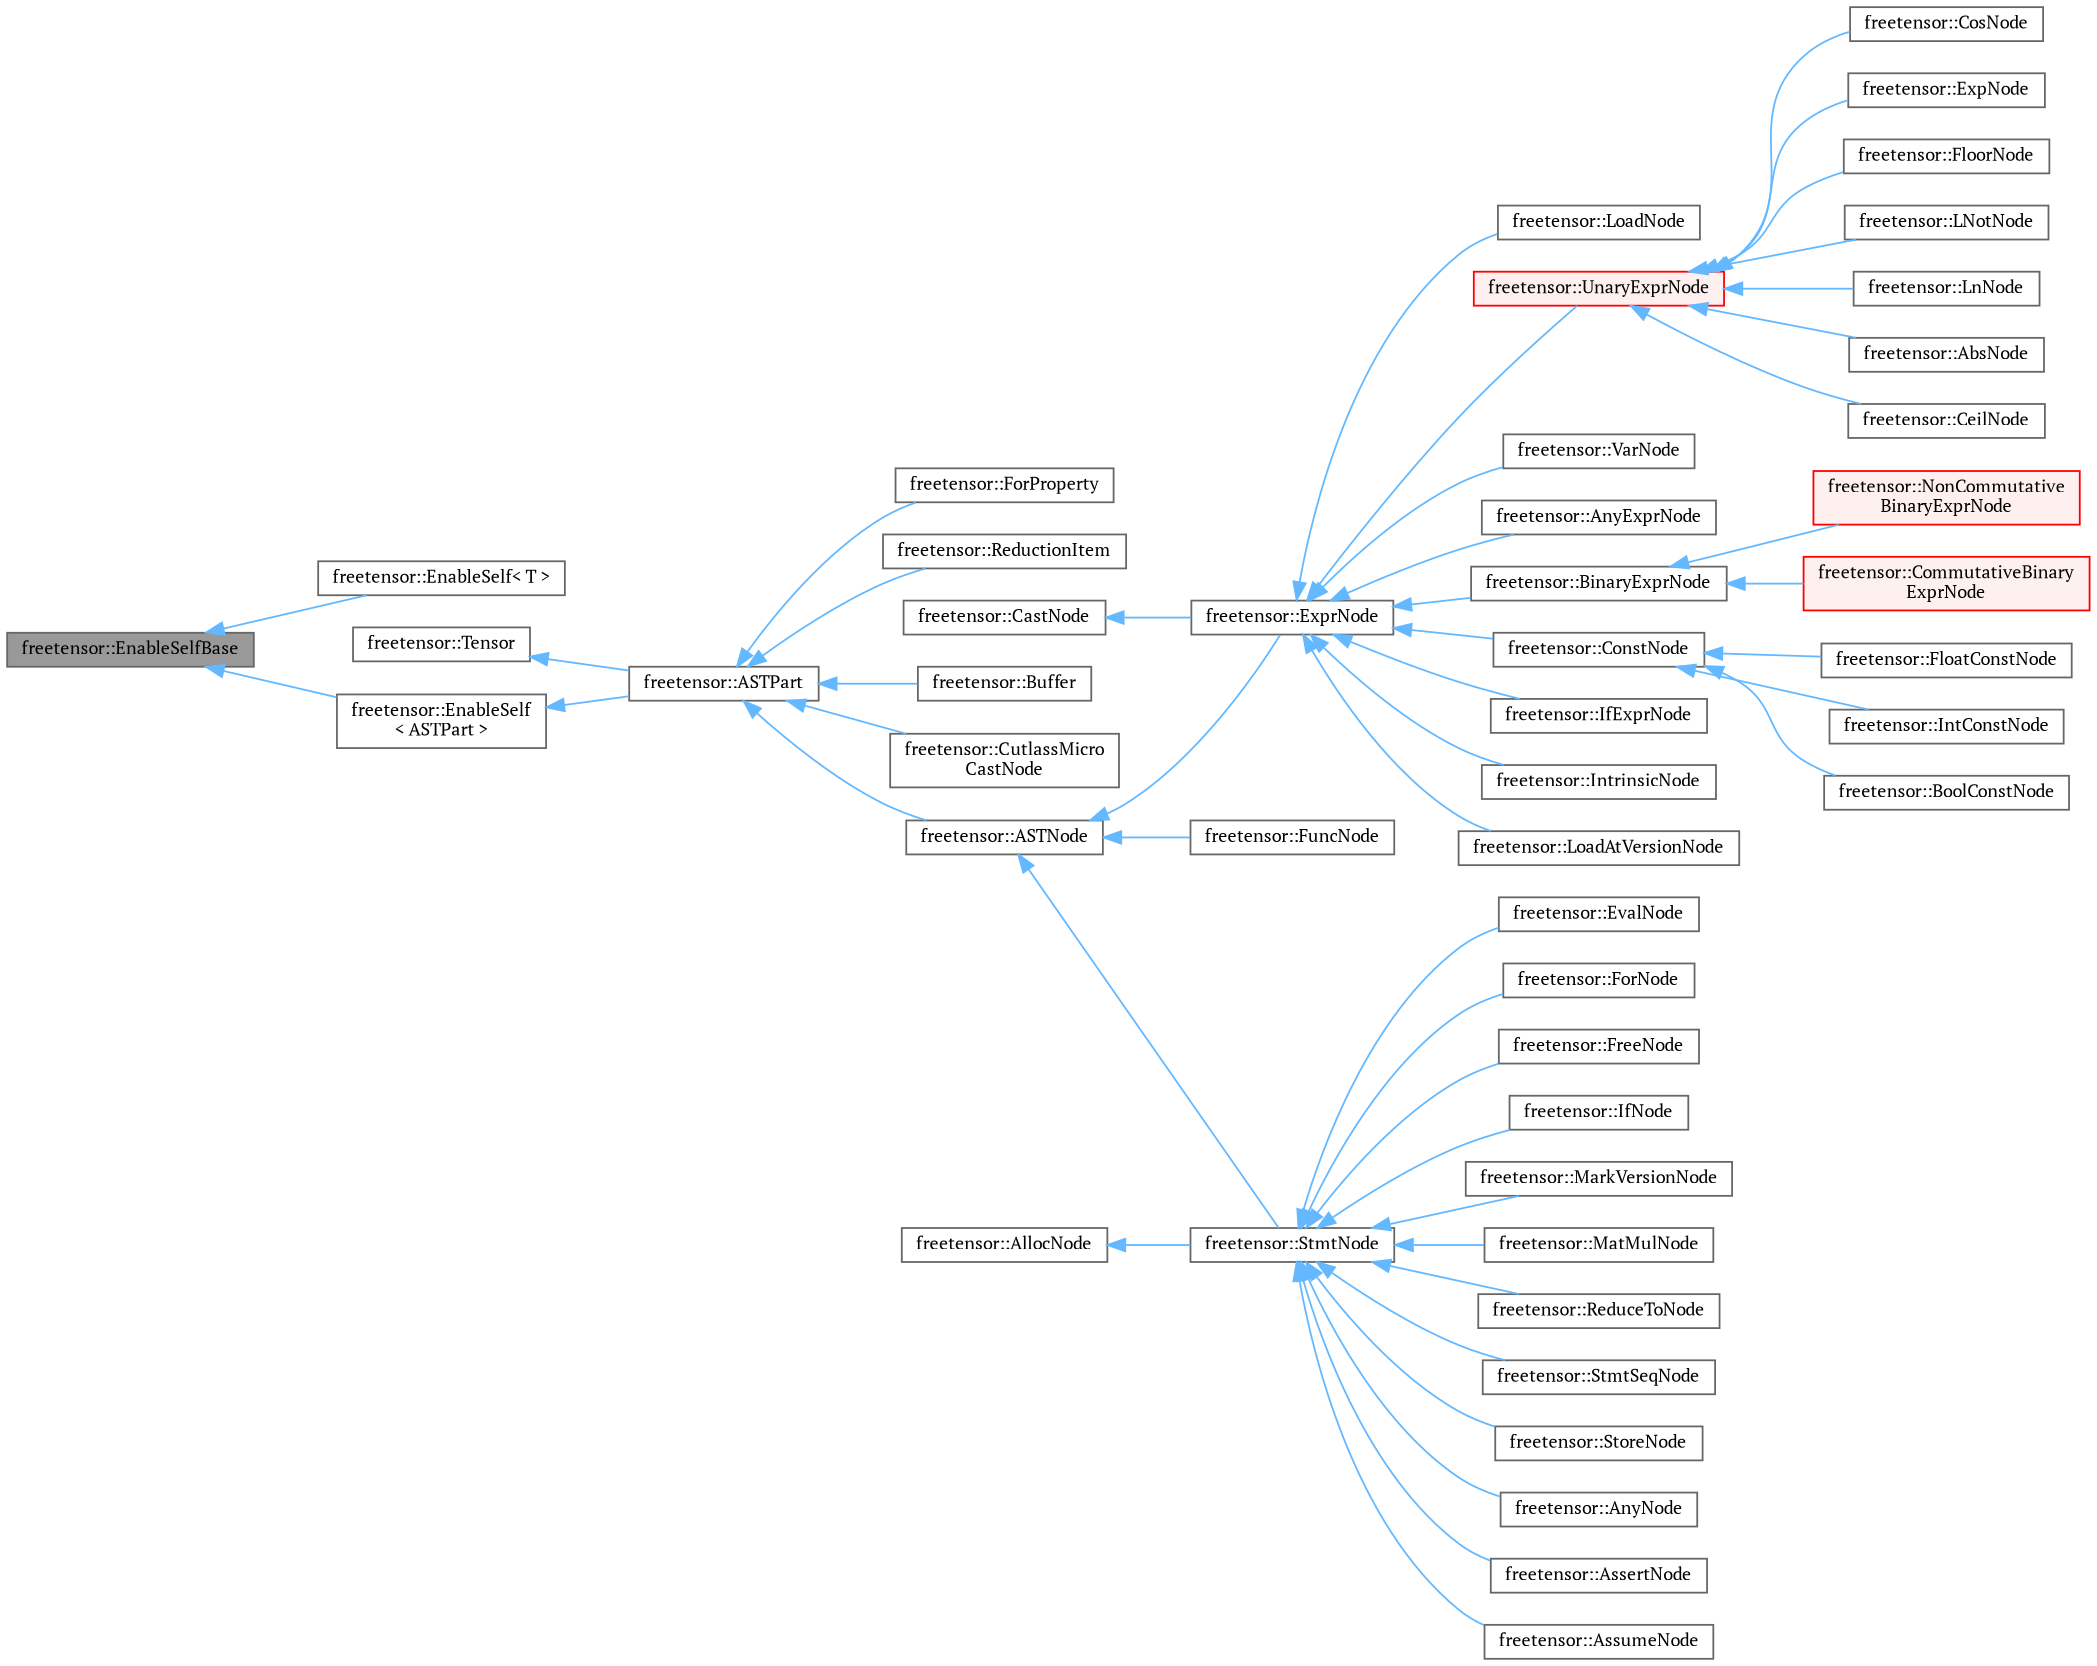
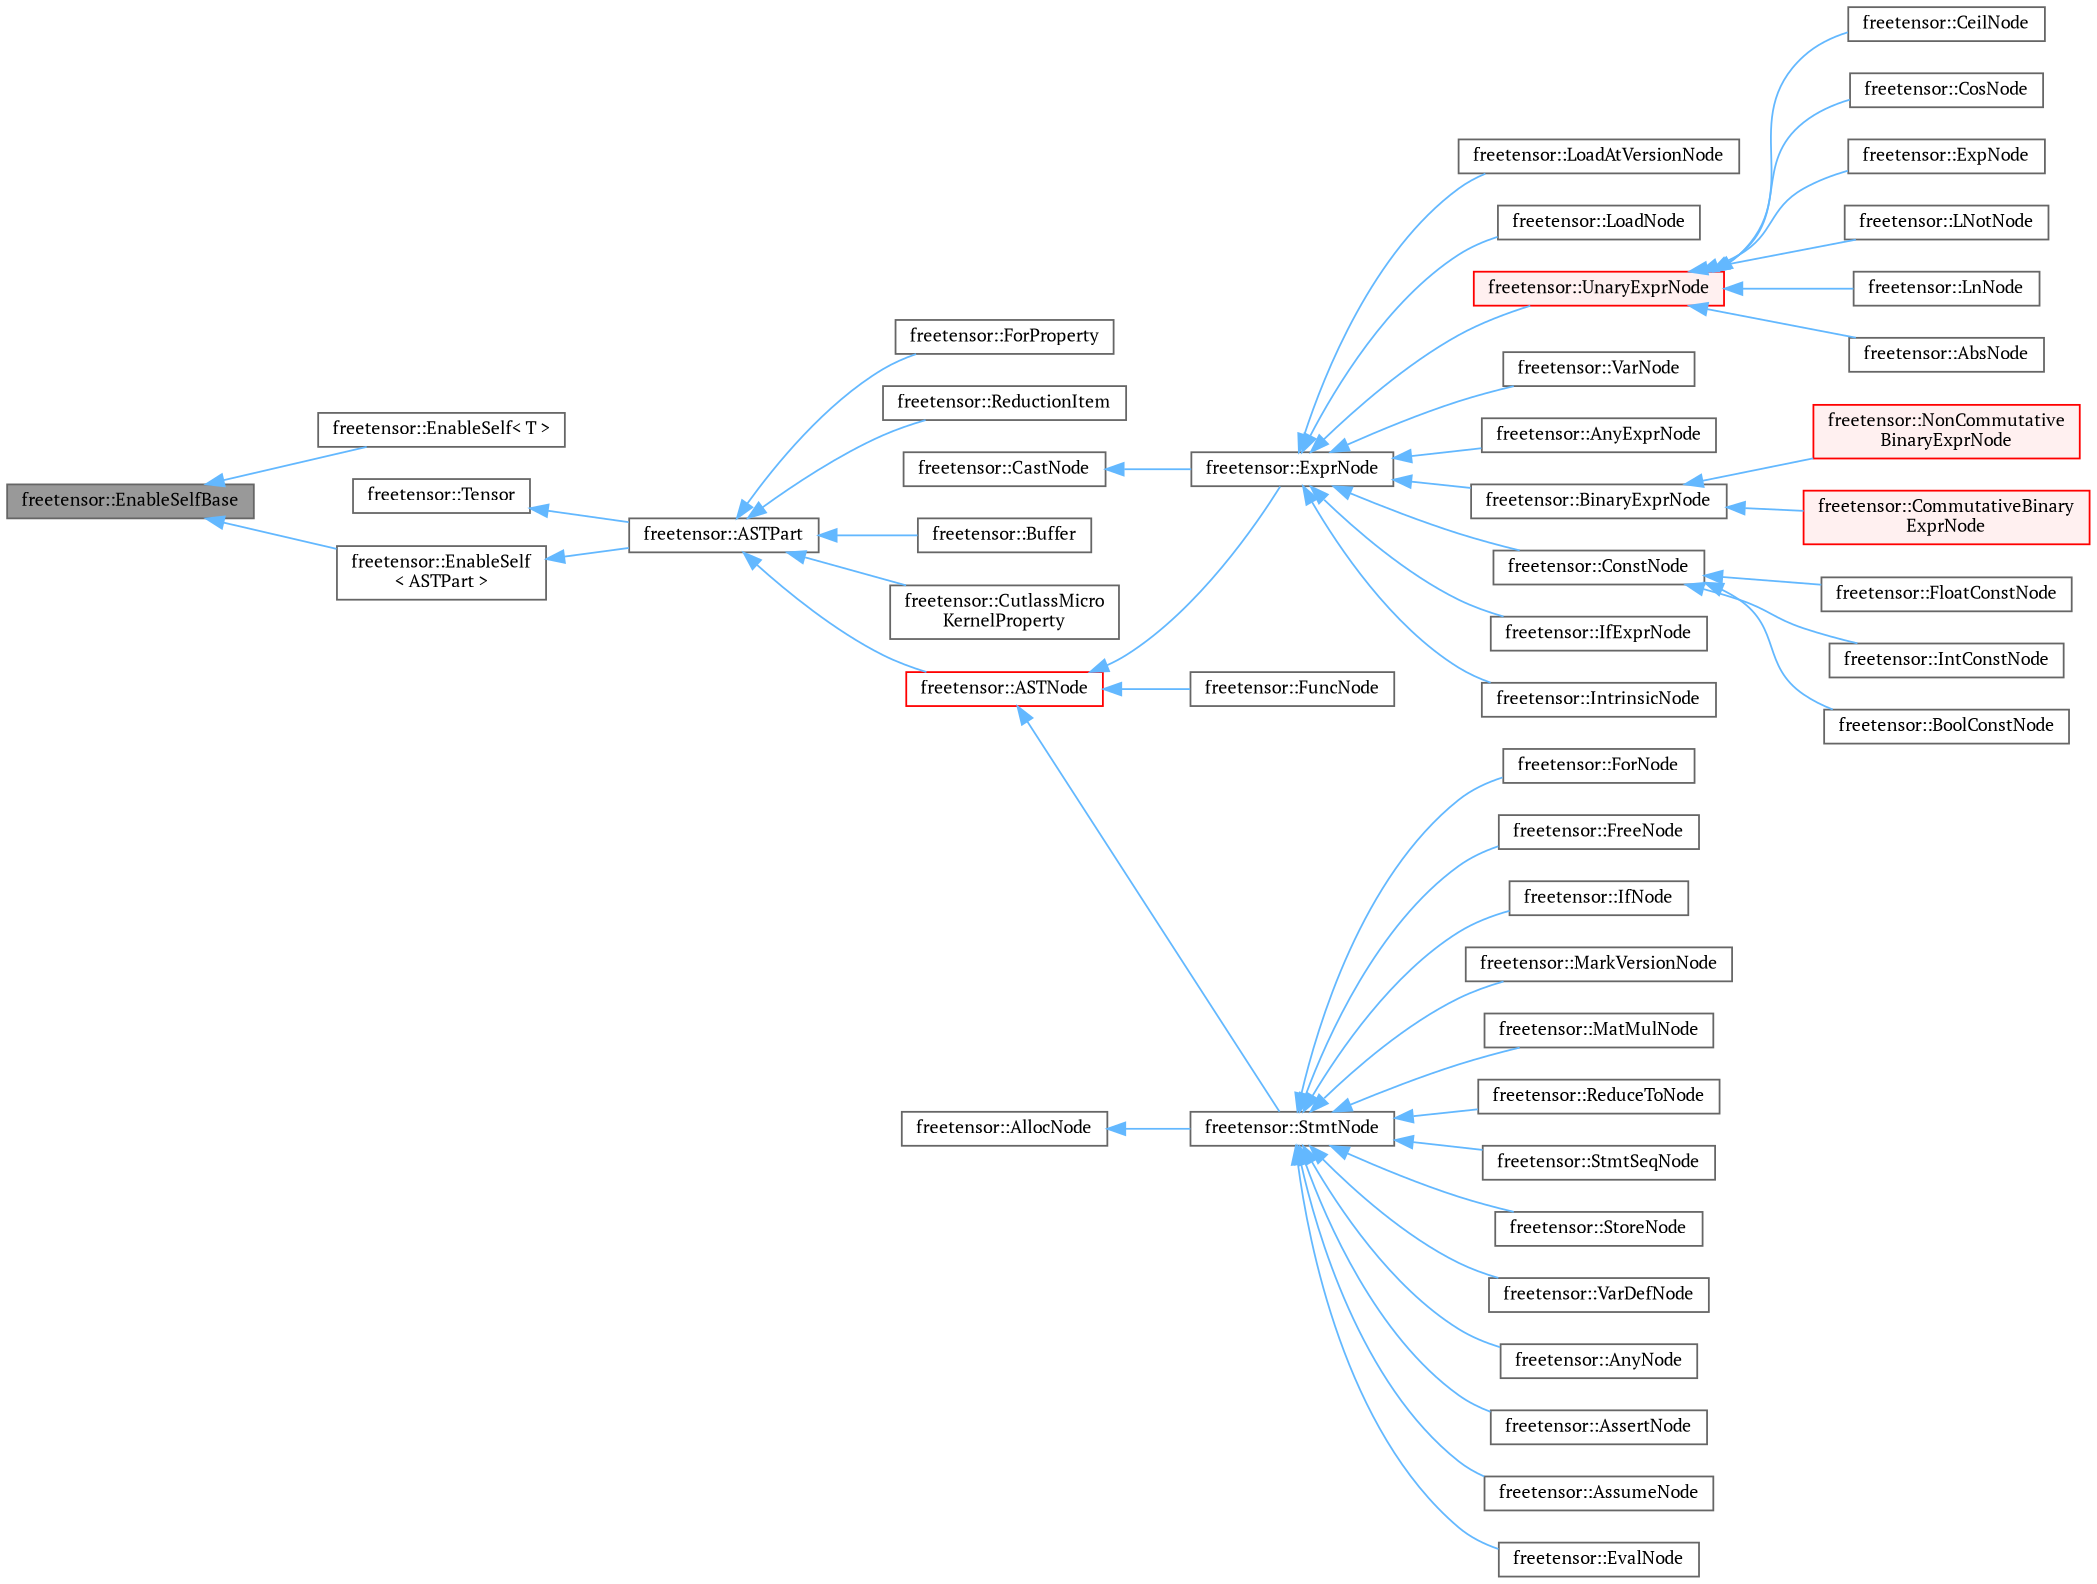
node "freetensor::FloorNode": removed
node "freetensor::CutlassMicro CastNode": label "freetensor::CutlassMicro CastNode" -> "freetensor::CutlassMicro KernelProperty"
node "freetensor::ASTNode": color gray40 -> red
node "freetensor::VarDefNode": added
